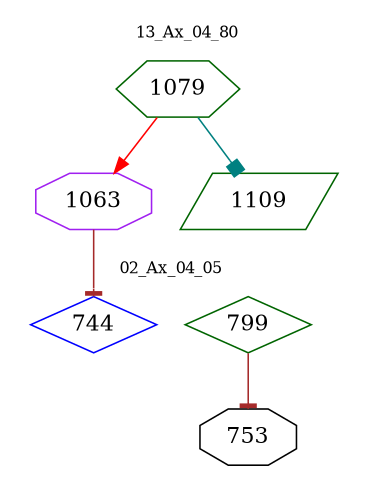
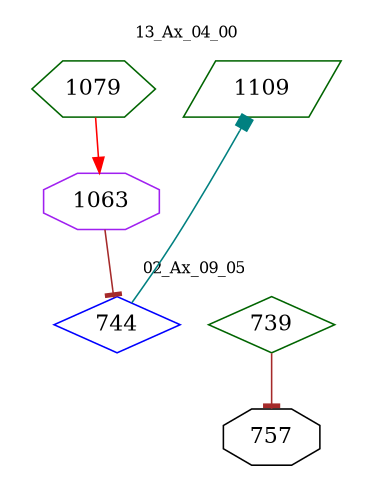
cluster "13_Ax_04_80": label "13_Ax_04_80" -> "13_Ax_04_00"
edge "1079" -> "1109": now "744" -> "1109"
cluster "02_Ax_04_05": label "02_Ax_04_05" -> "02_Ax_09_05"
node "799": label "799" -> "739"
node "753": label "753" -> "757"
